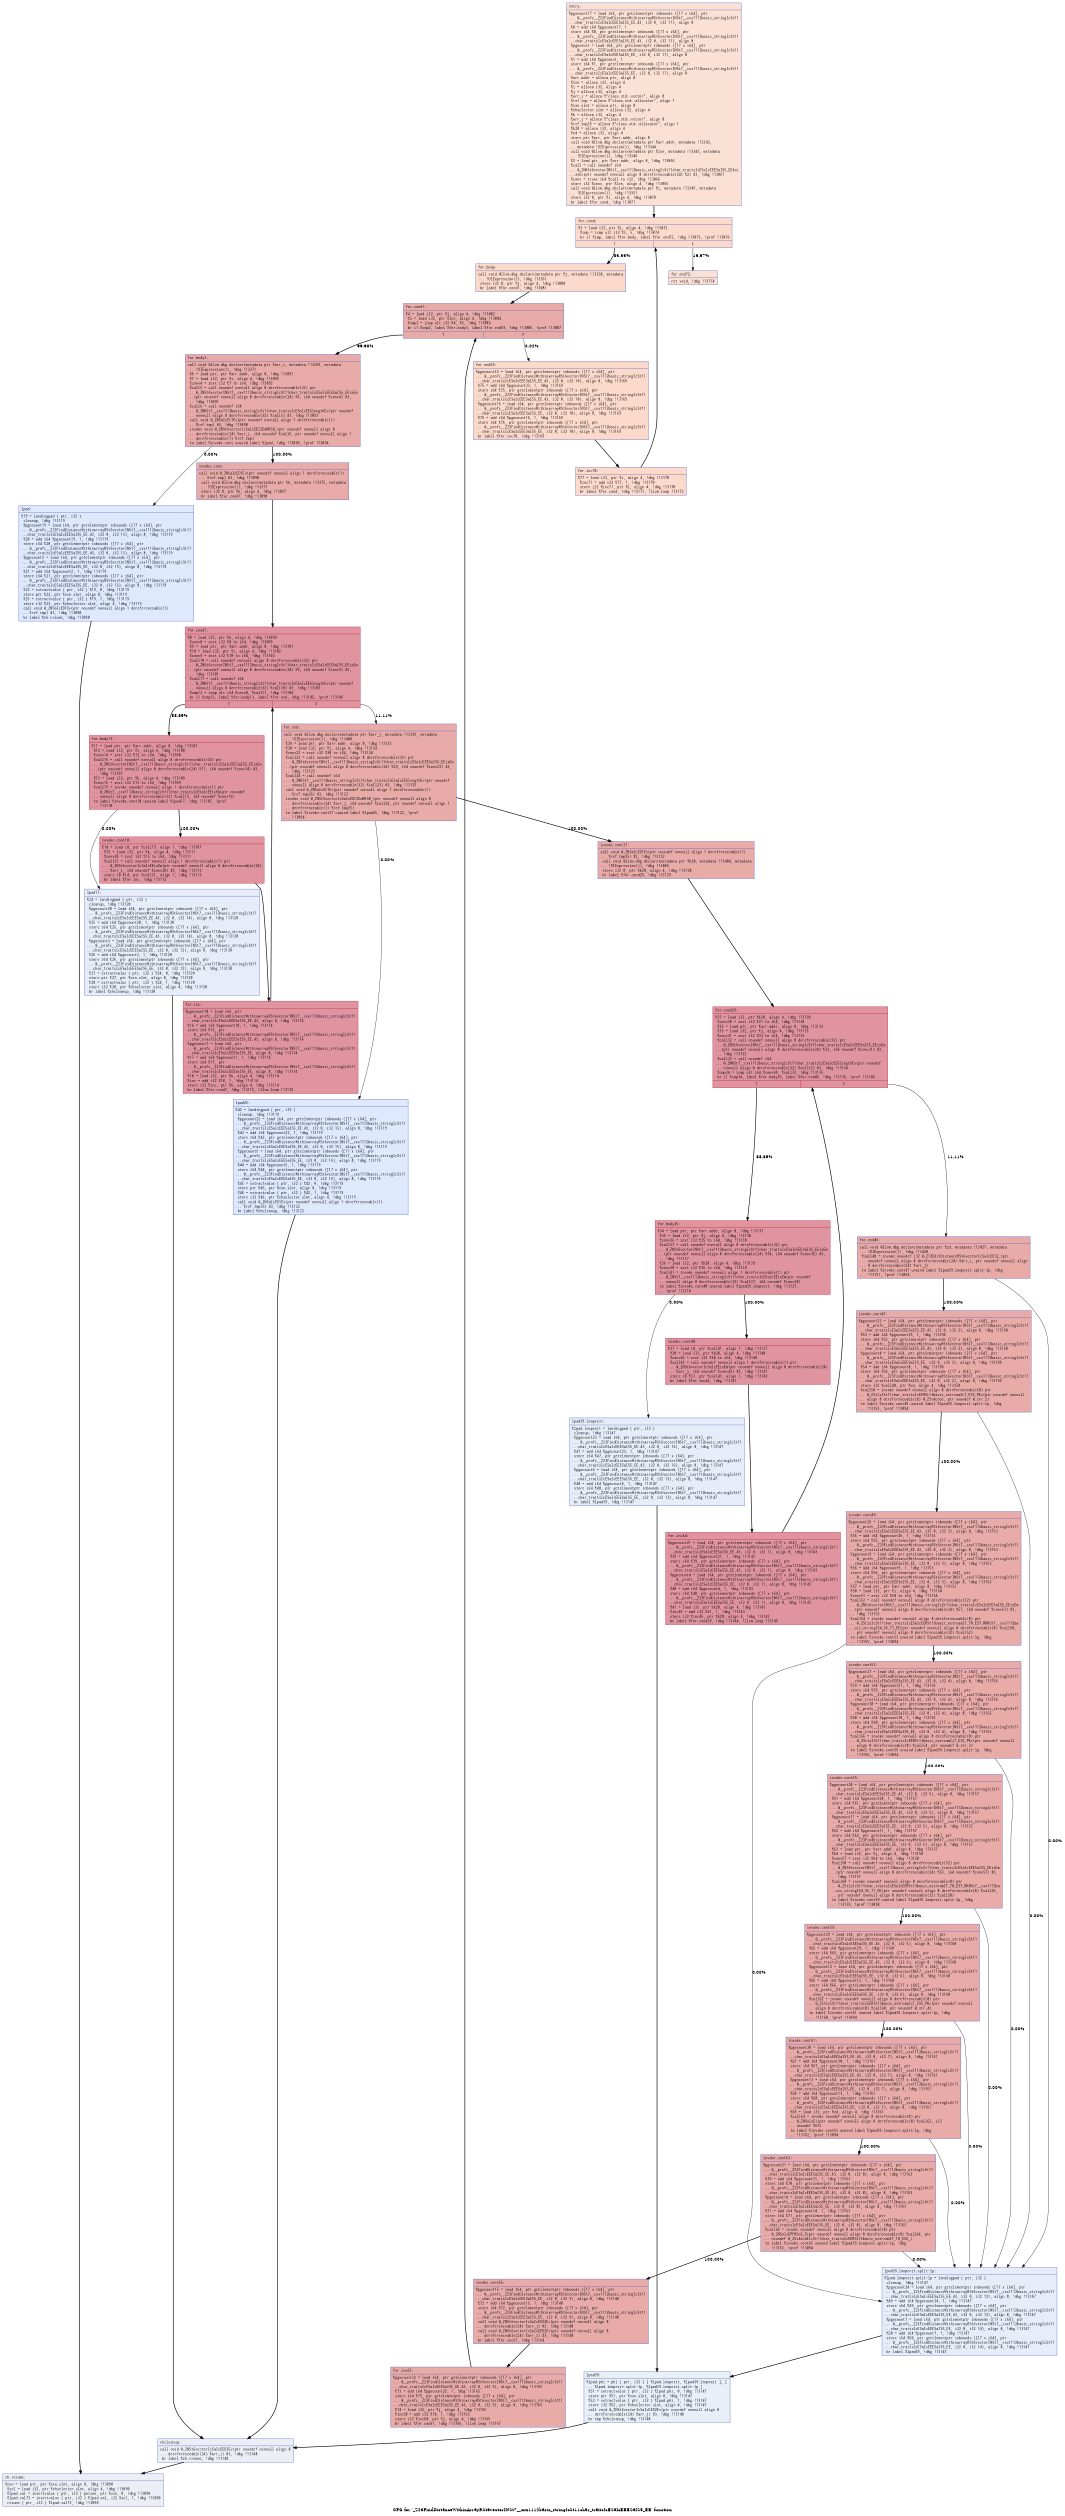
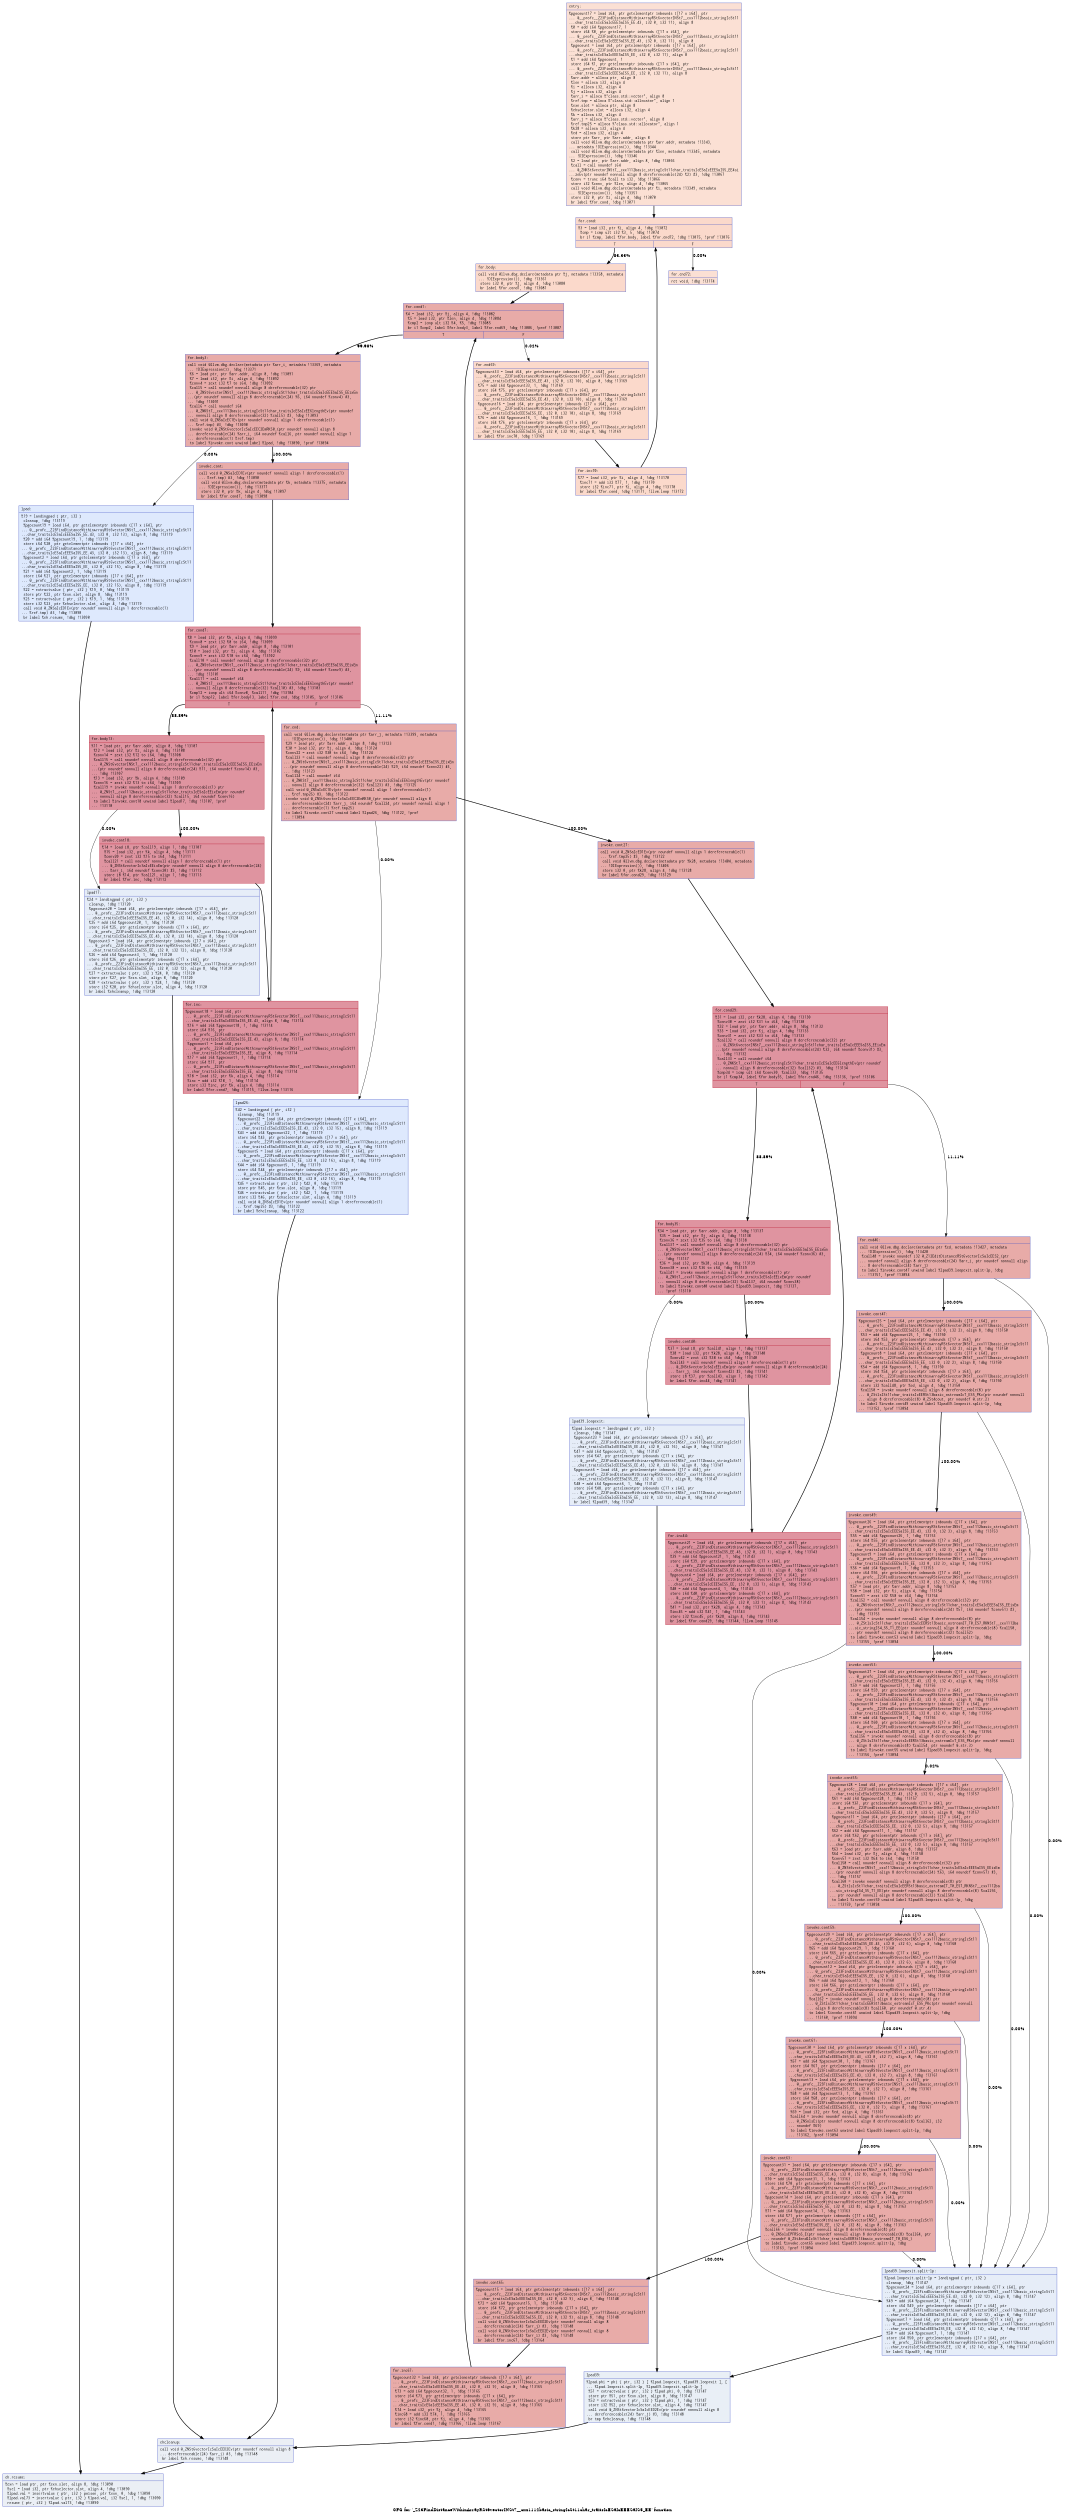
edge "for.cond:" -> "for.end72:": label "16.67%" -> "0.00%"
edge "invoke.cont53:" -> "invoke.cont55:": label "100.00%" -> "0.02%"
